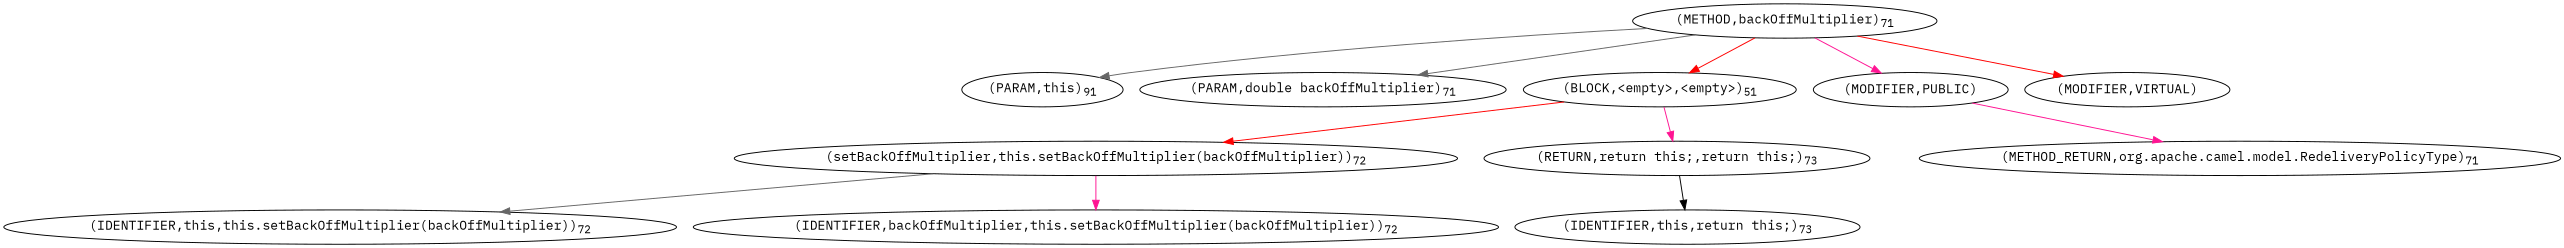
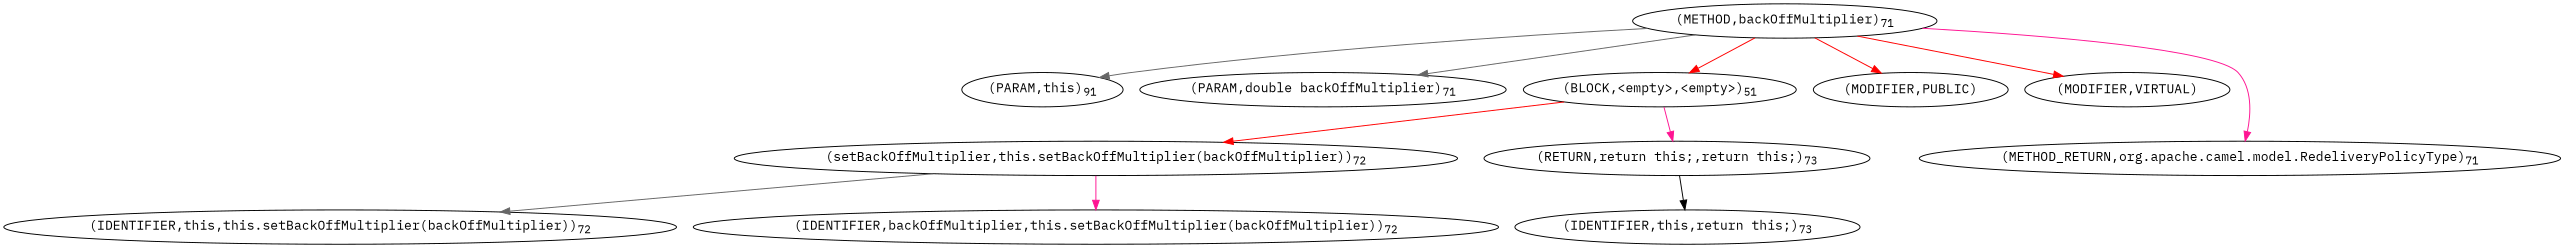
edge "(METHOD,backOffMultiplier)" -> "(MODIFIER,PUBLIC)": color deeppink -> red
edge "(MODIFIER,PUBLIC)" -> "(METHOD_RETURN,org.apache.camel.model.RedeliveryPolicyType)": now "(METHOD,backOffMultiplier)" -> "(METHOD_RETURN,org.apache.camel.model.RedeliveryPolicyType)"
